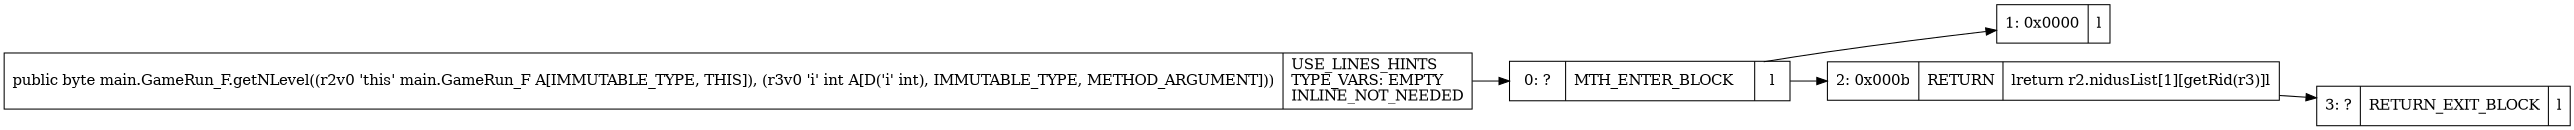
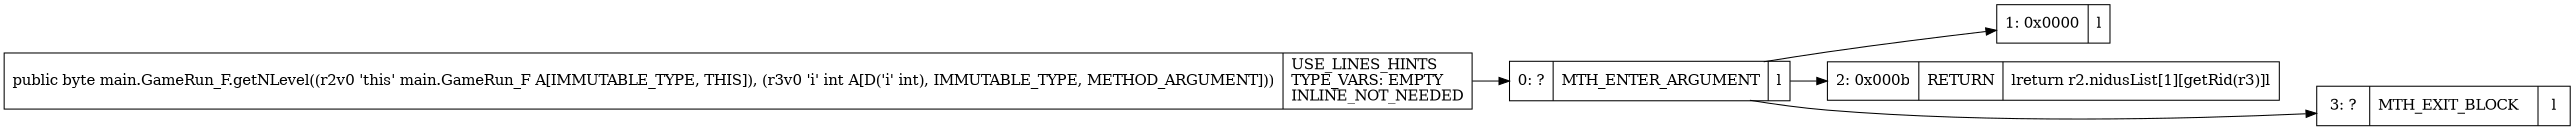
node "0: ?": text "MTH_ENTER_BLOCK" -> "MTH_ENTER_ARGUMENT"
edge "2: 0x000b" -> "3: ?": now "0: ?" -> "3: ?"
node "3: ?": text "RETURN_EXIT_BLOCK" -> "MTH_EXIT_BLOCK"
